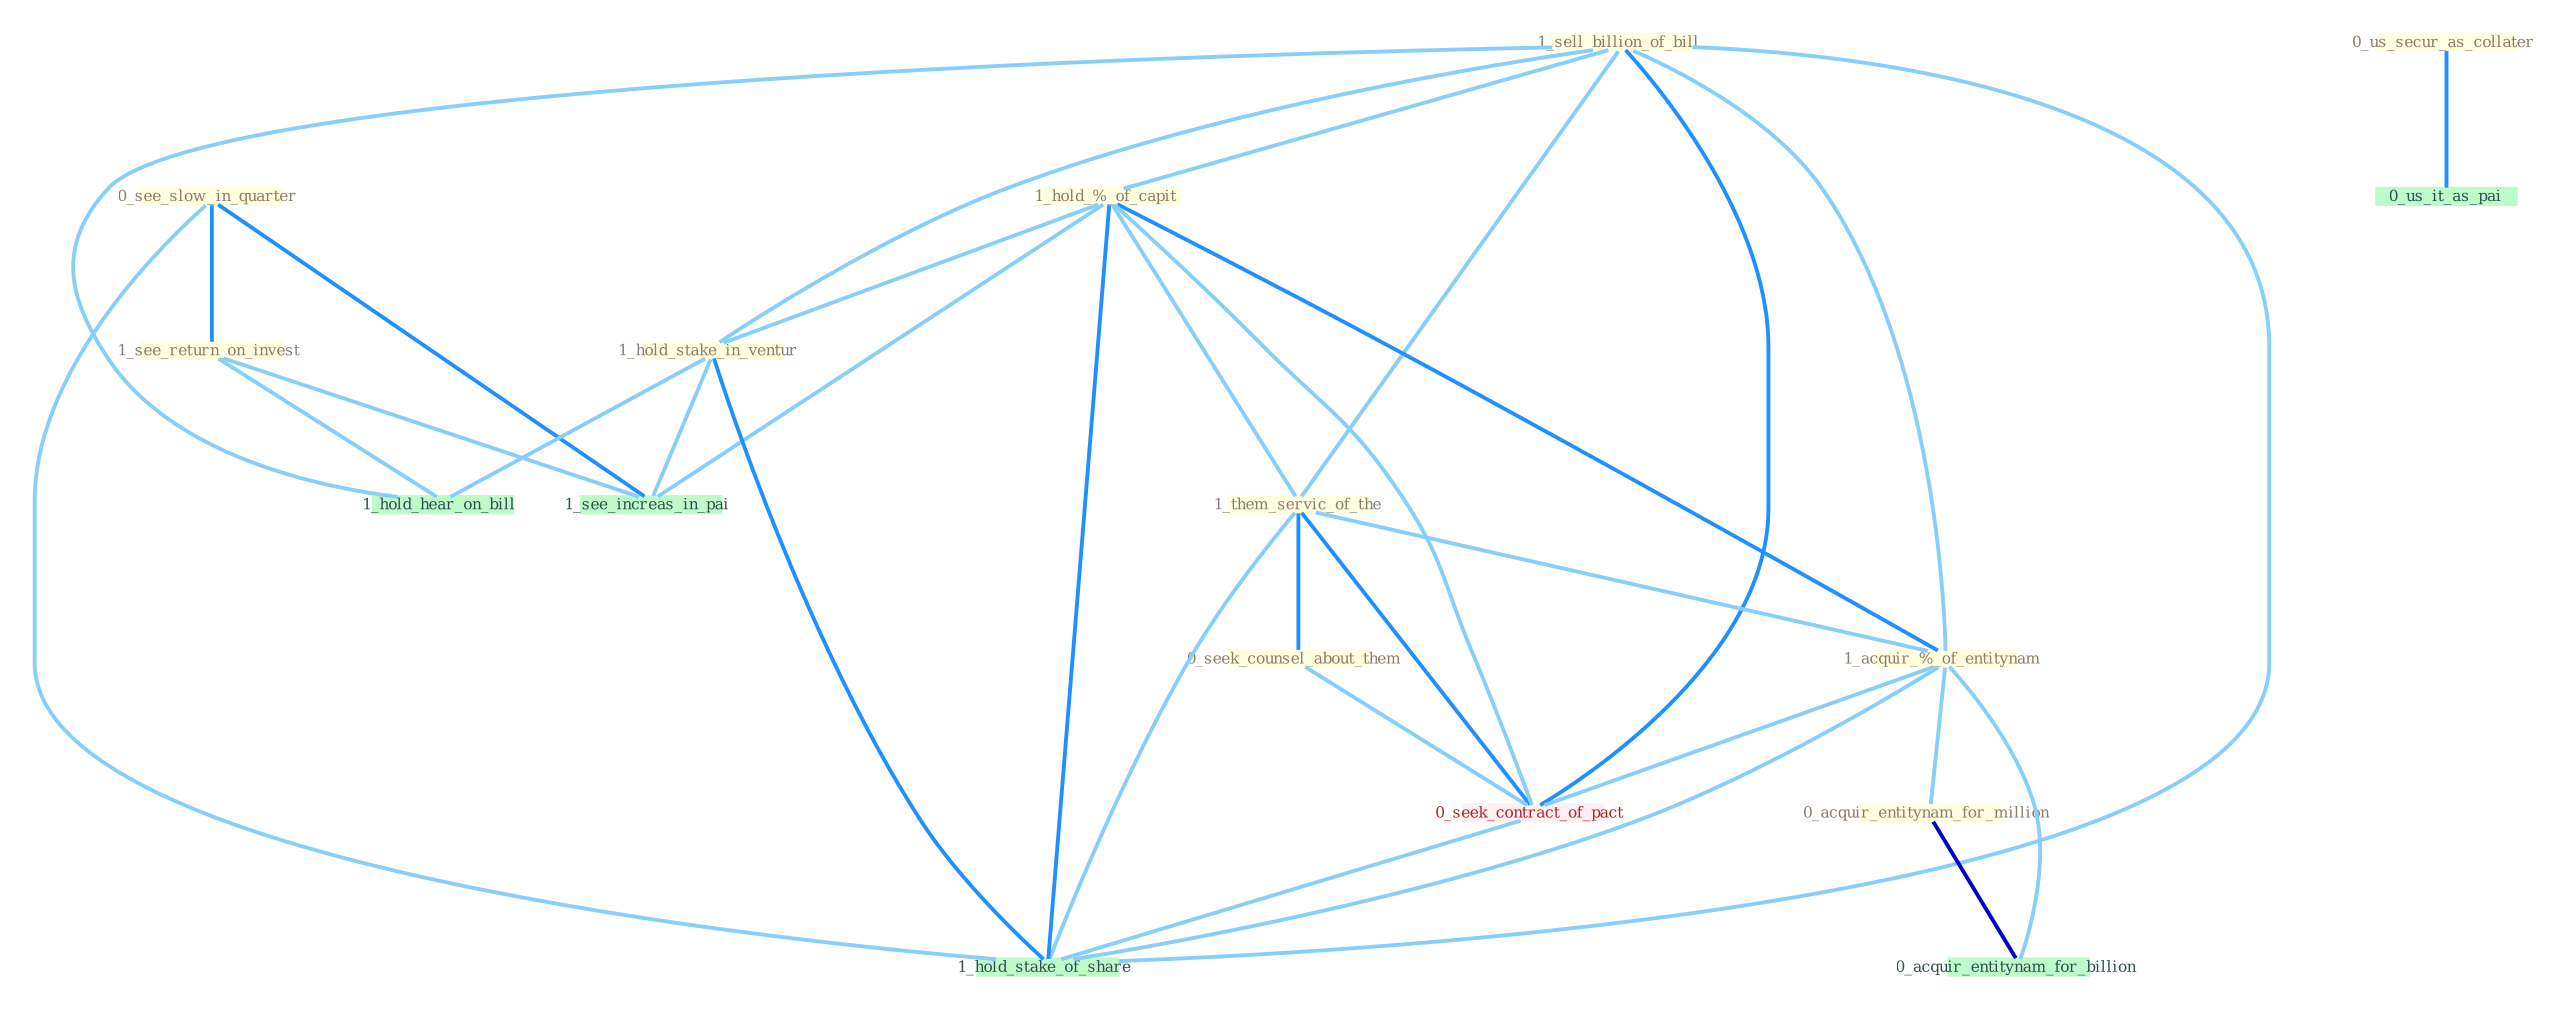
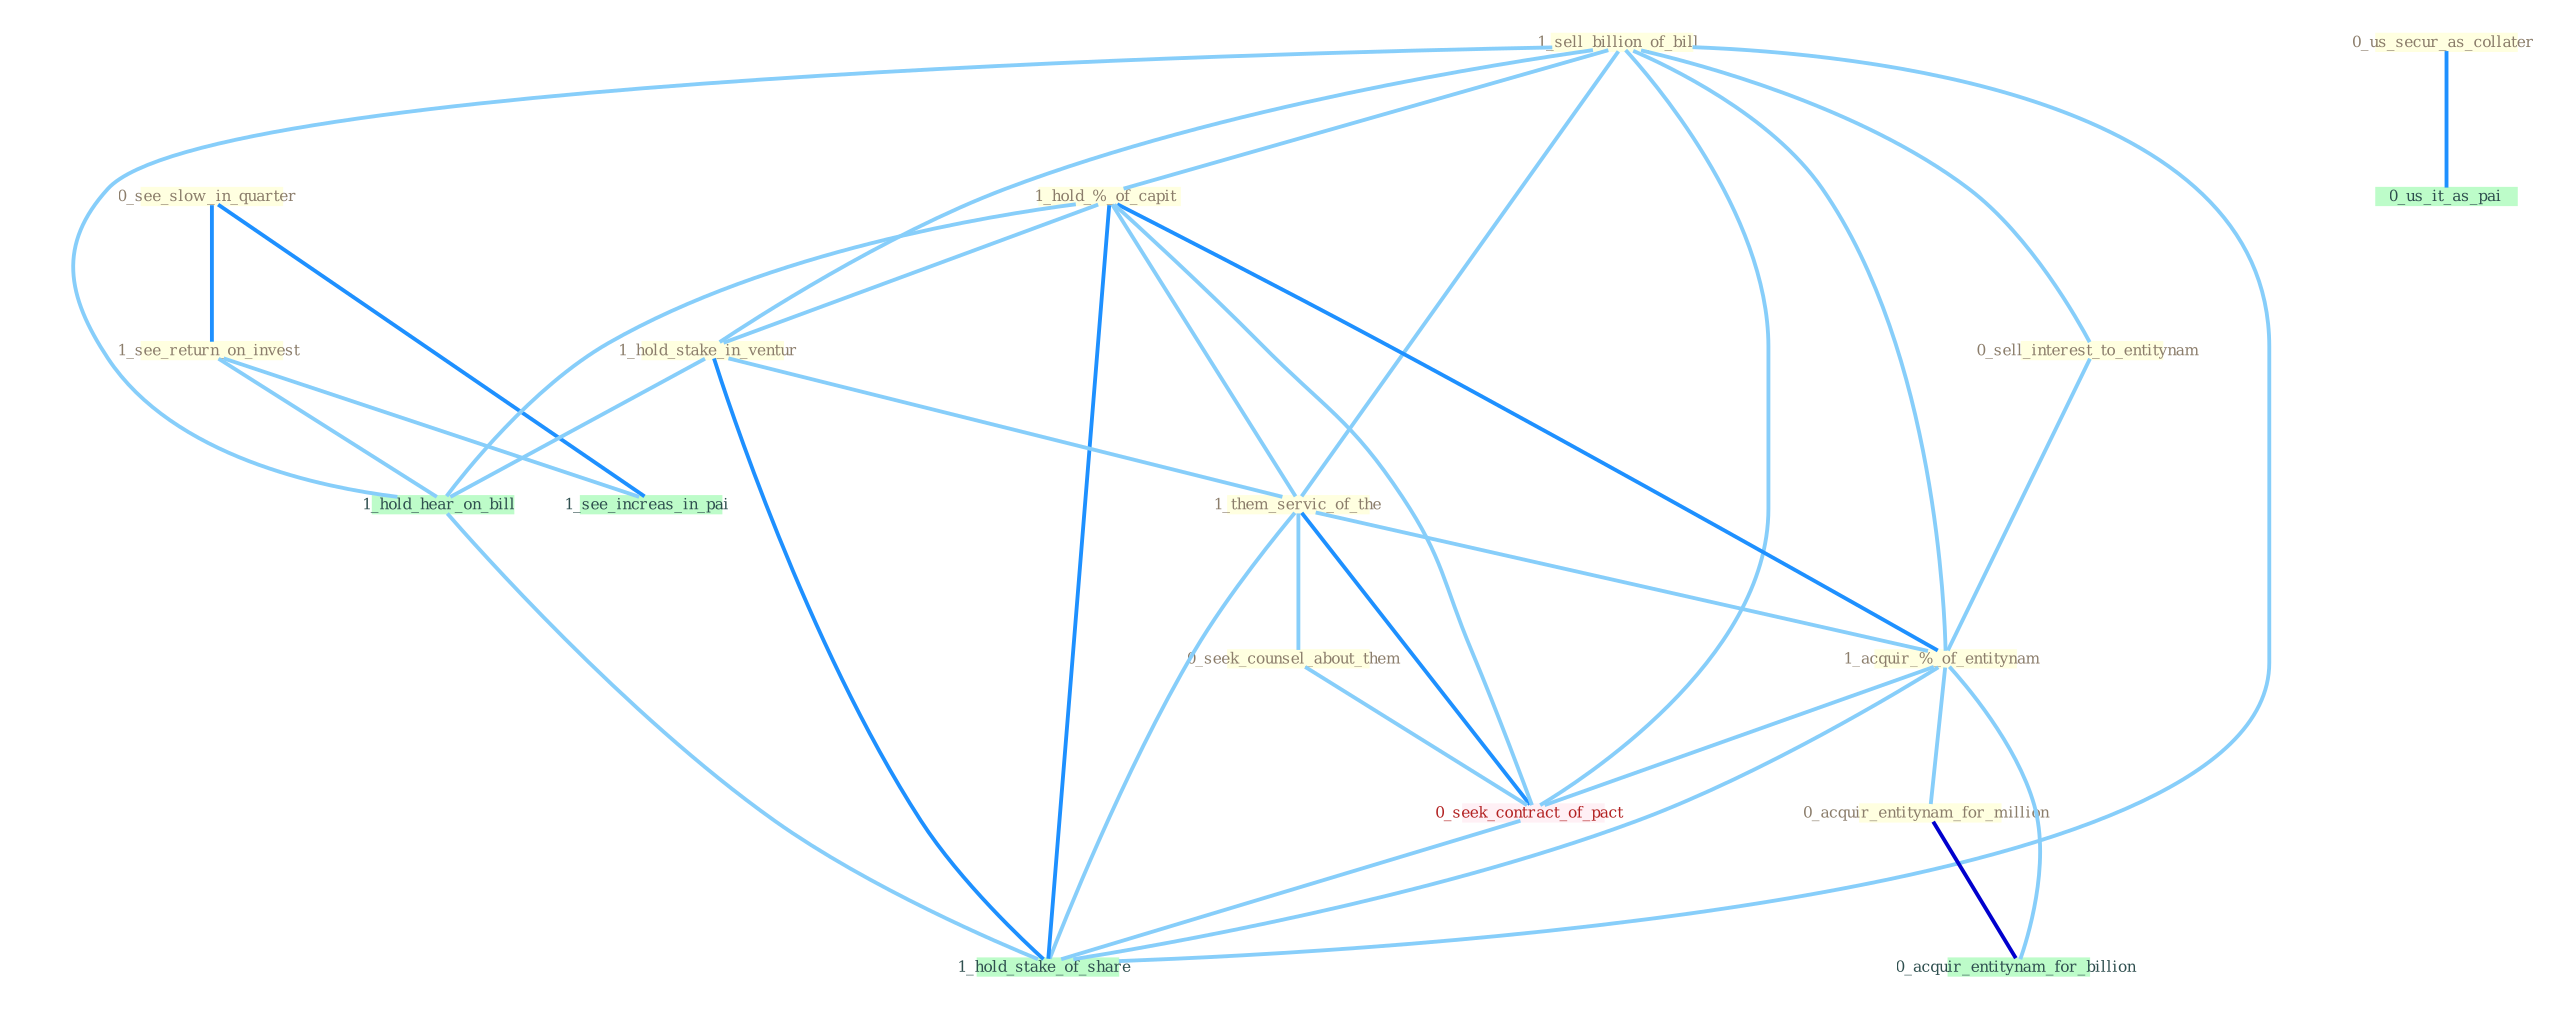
edge "1_hold_%_of_capit" -- "1_see_increas_in_pai": now "1_hold_%_of_capit" -- "1_hold_hear_on_bill"
node "0_sell_interest_to_entitynam": added
edge "1_hold_stake_in_ventur" -- "1_see_increas_in_pai": now "1_hold_stake_in_ventur" -- "1_them_servic_of_the"
edge "1_sell_billion_of_bill" -- "0_seek_contract_of_pact": color #1e90ff -> #87cefa
edge "1_them_servic_of_the" -- "0_seek_counsel_about_them": color #1e90ff -> #87cefa
edge "0_see_slow_in_quarter" -- "1_hold_stake_of_share": now "1_hold_hear_on_bill" -- "1_hold_stake_of_share"
